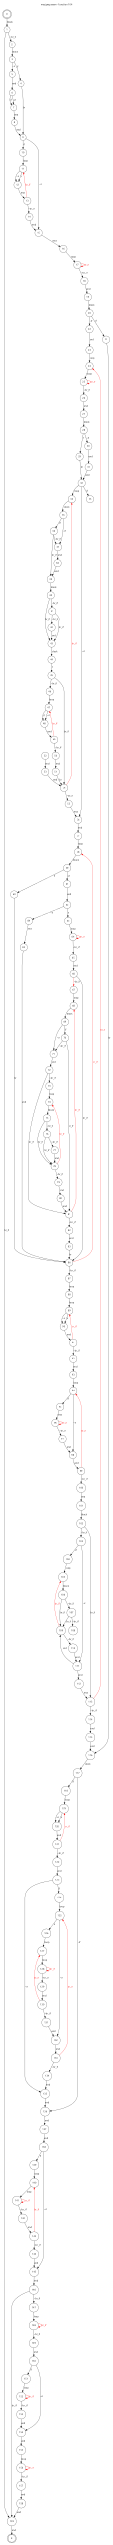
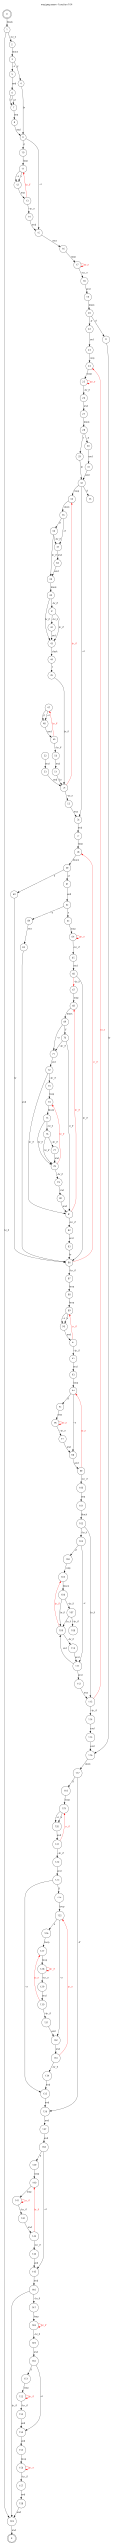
node "46": removed
